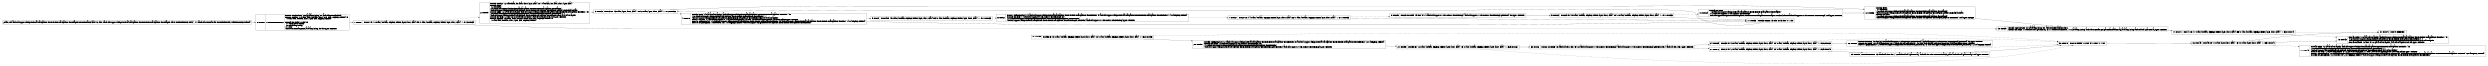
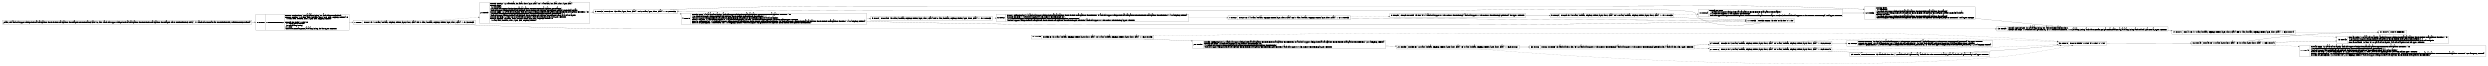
node "0: 0x0000": text "(r7 I:android.os.Object)" -> "(r7 I:android.os.Bundle)"
